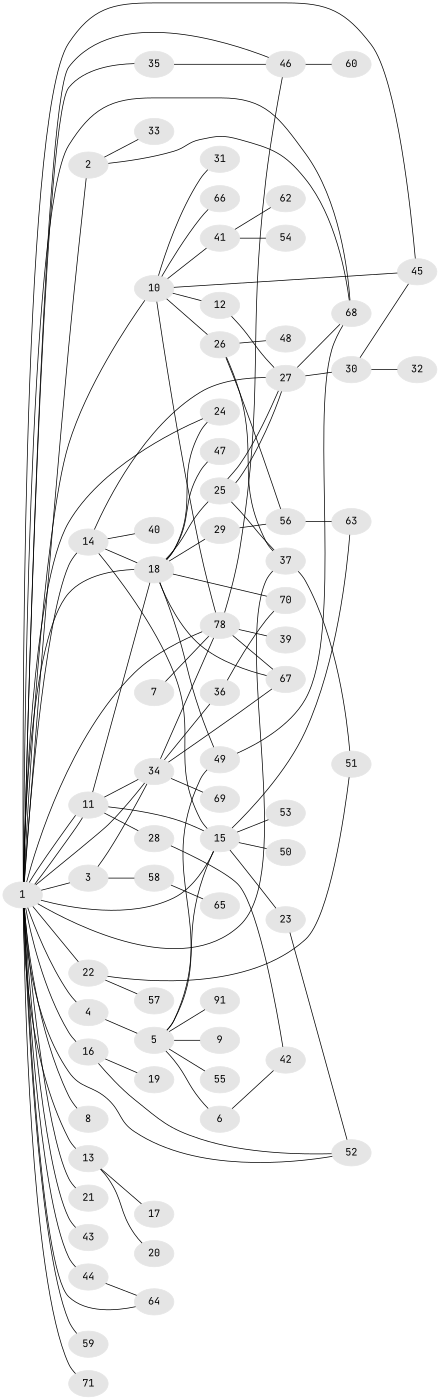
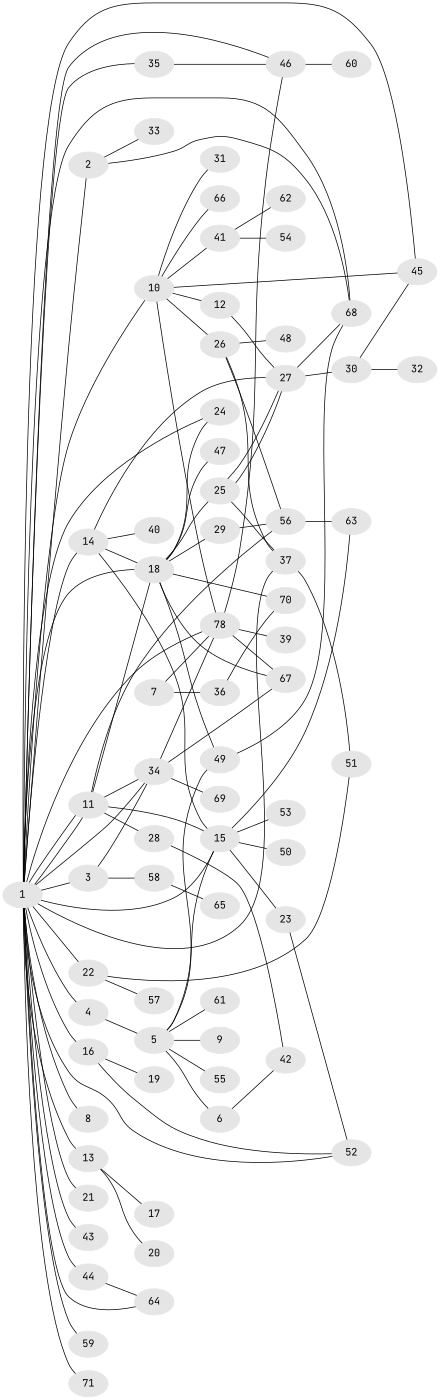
edge "56" -- "11": added
edge "36" -- "34": now "36" -- "7"
node "91": label "91" -> "61"
